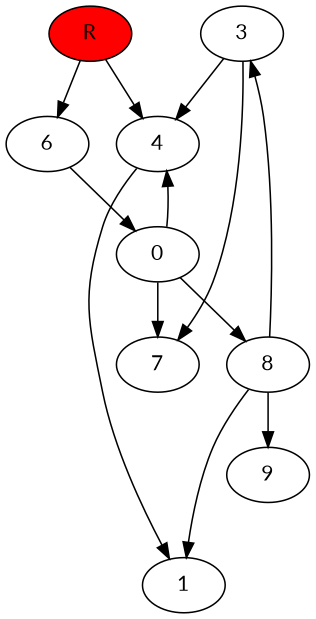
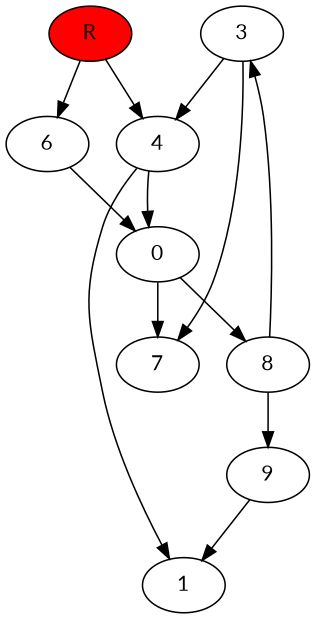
edge "0" -> "4": reversed
edge "8" -> "1": now "9" -> "1"
